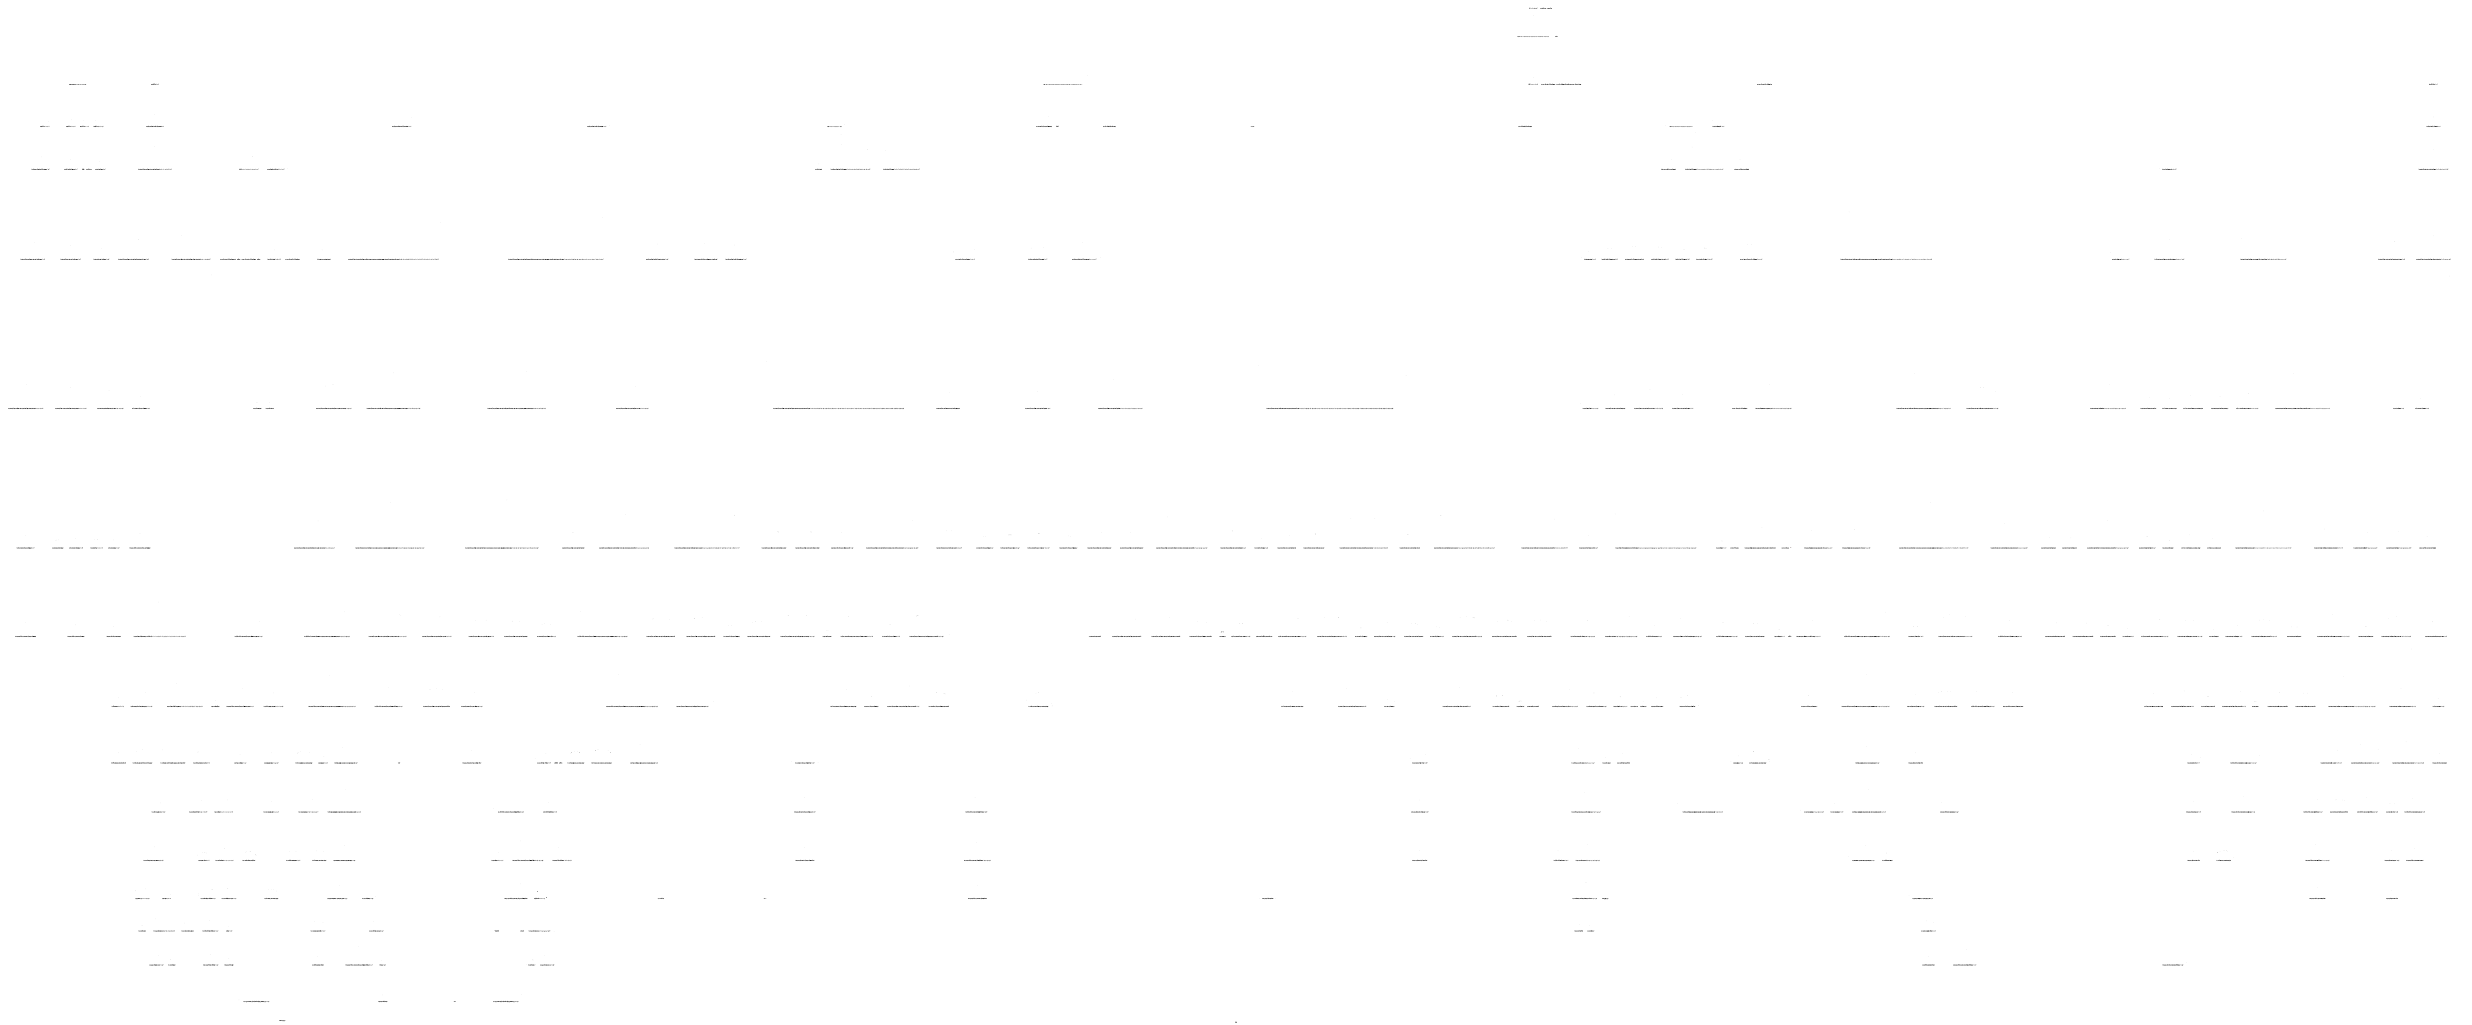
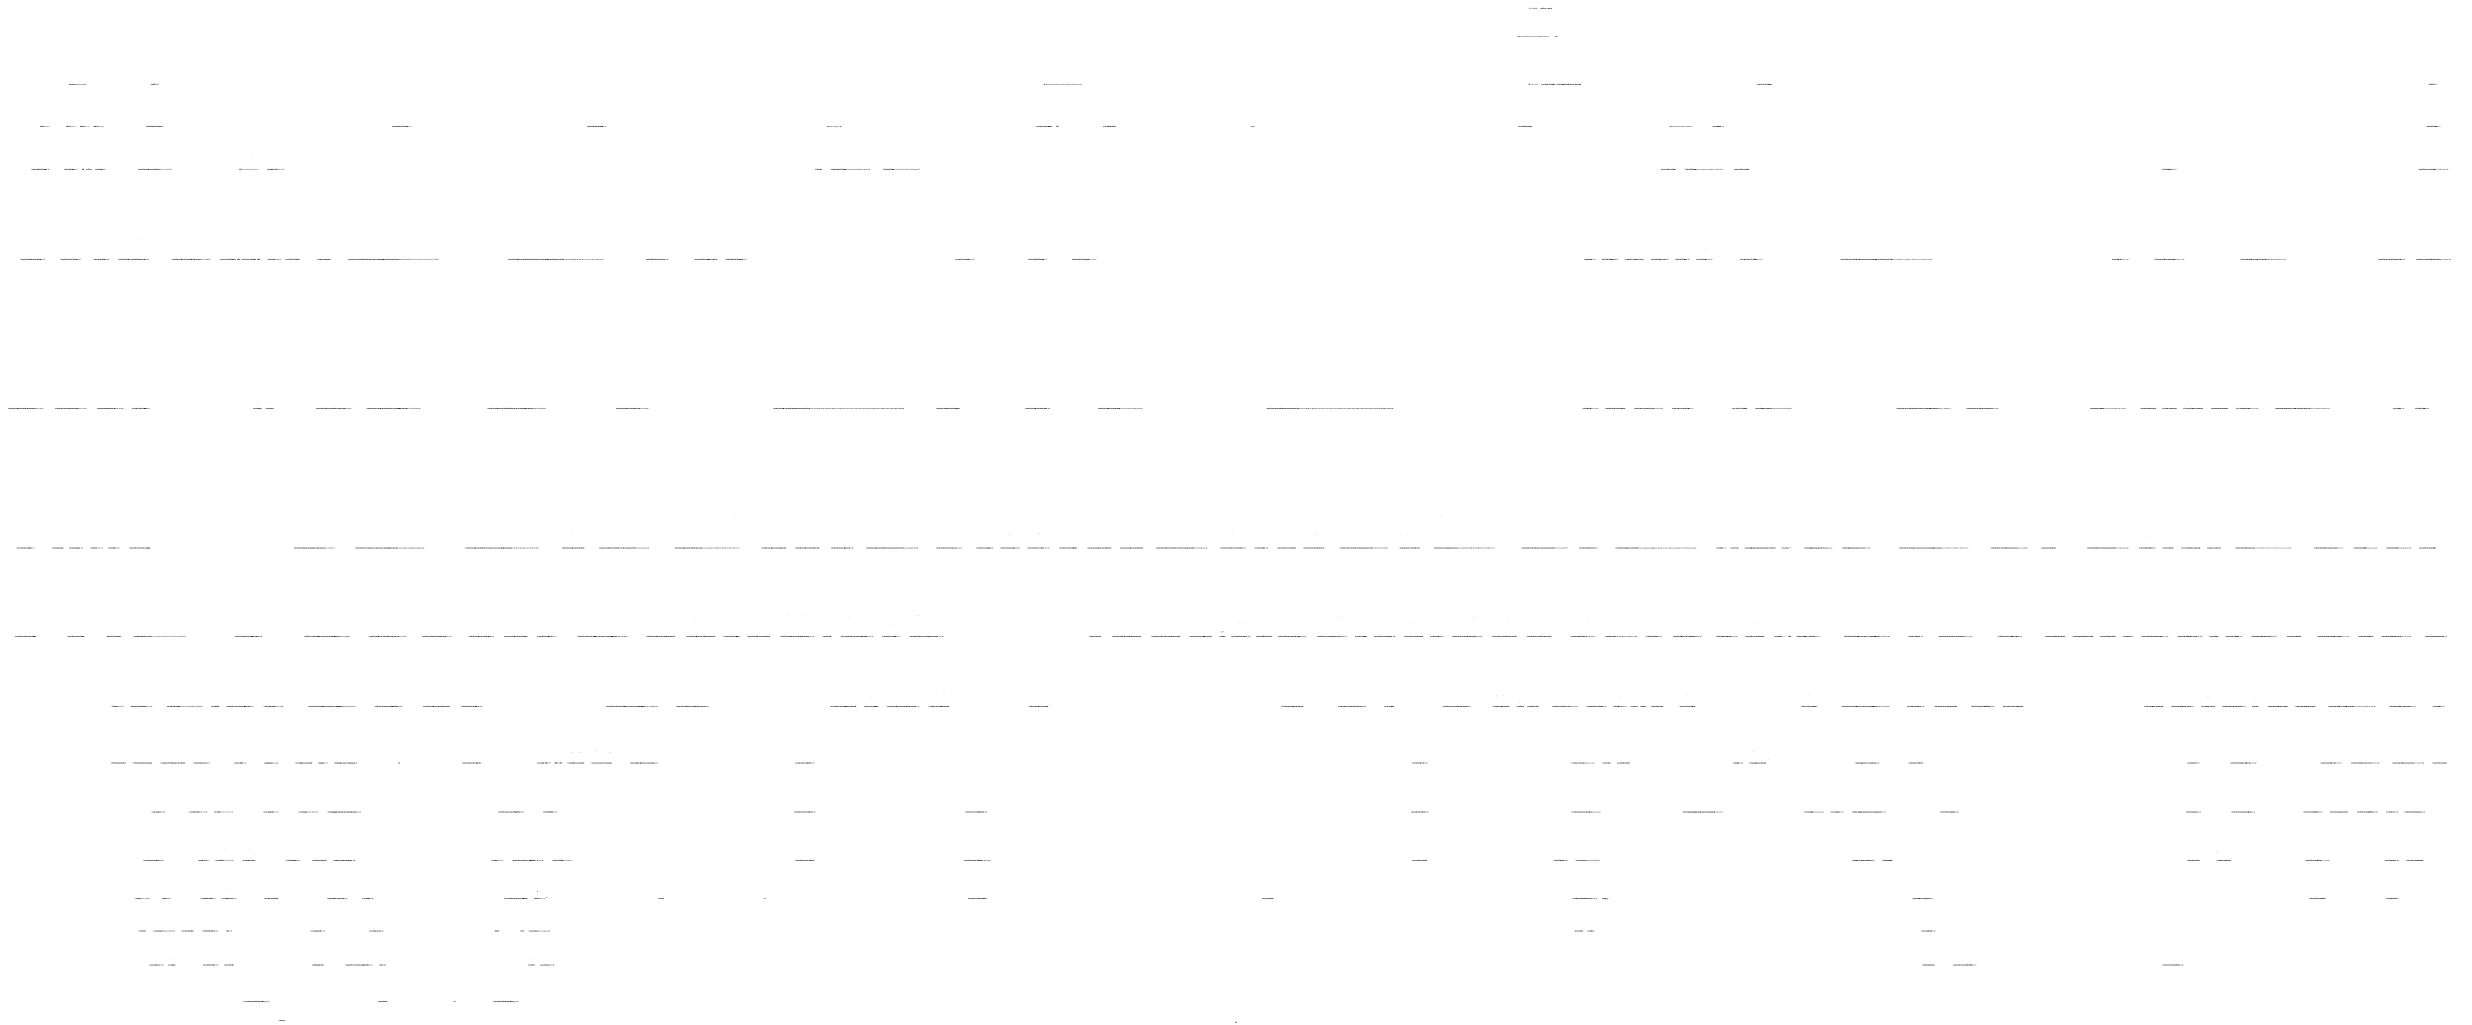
node "{_ZNKSt8_Rb_treeIiiSt9_IdentityIiESt4lessIiESaIiEE6_M_endEv}": removed
